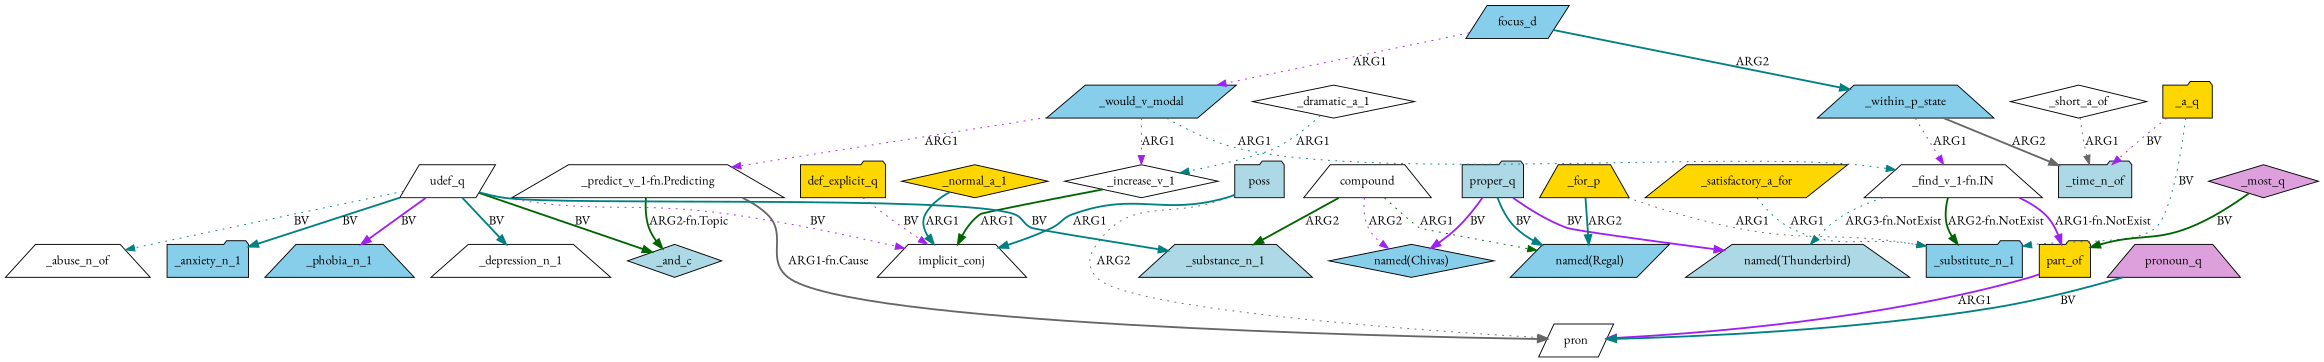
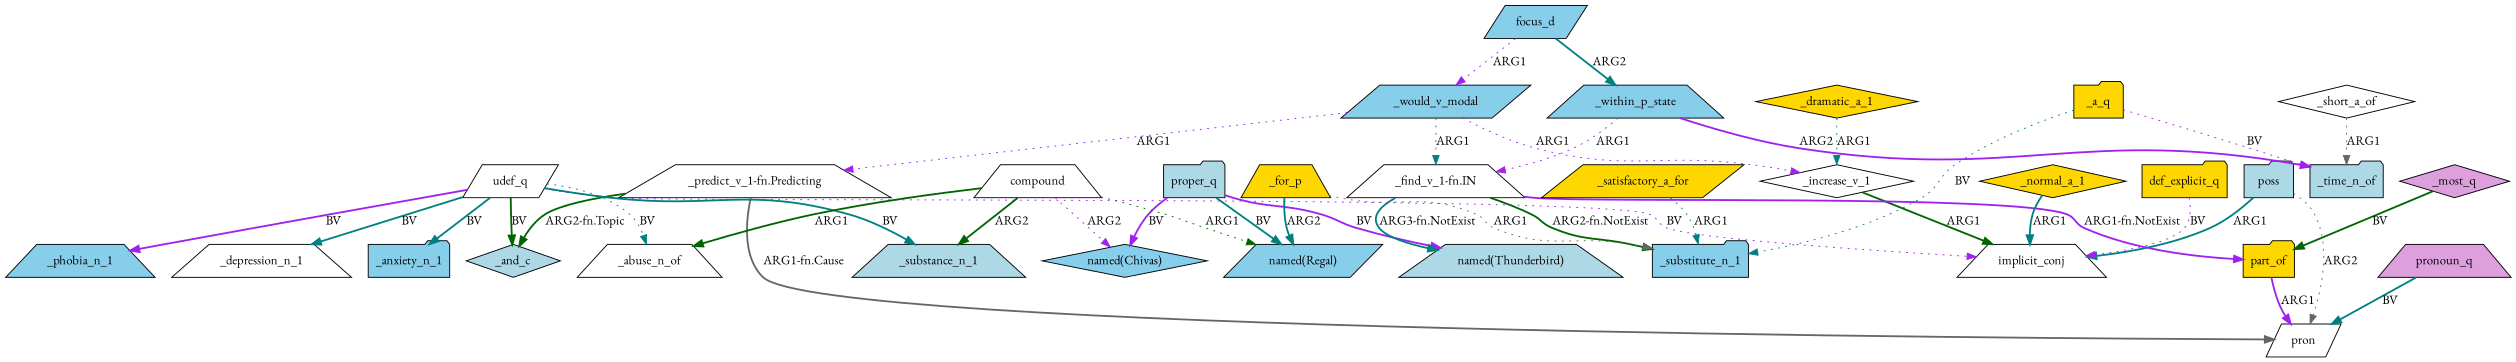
node "_dramatic_a_1": fillcolor white -> gold
edge "_within_p_state" -> "_time_n_of": color gray40 -> purple
edge "compound" -> "_abuse_n_of": added, label "ARG1"
edge "_find_v_1-fn.IN" -> "named(Thunderbird)": style dotted -> bold
